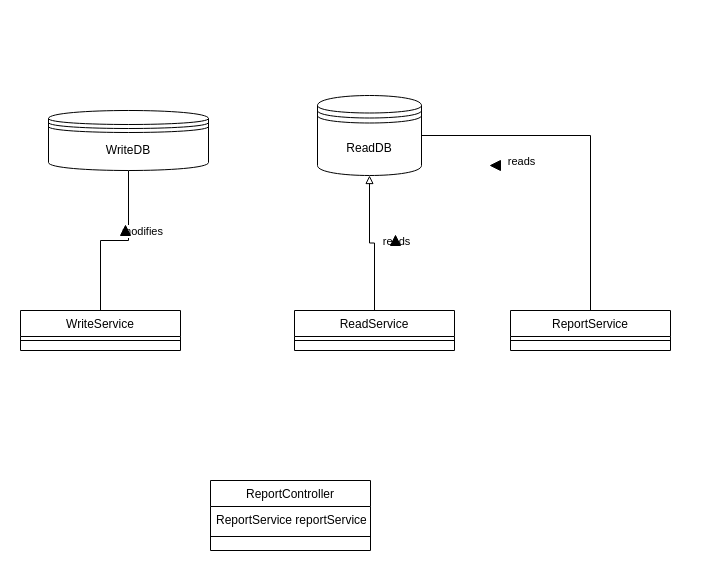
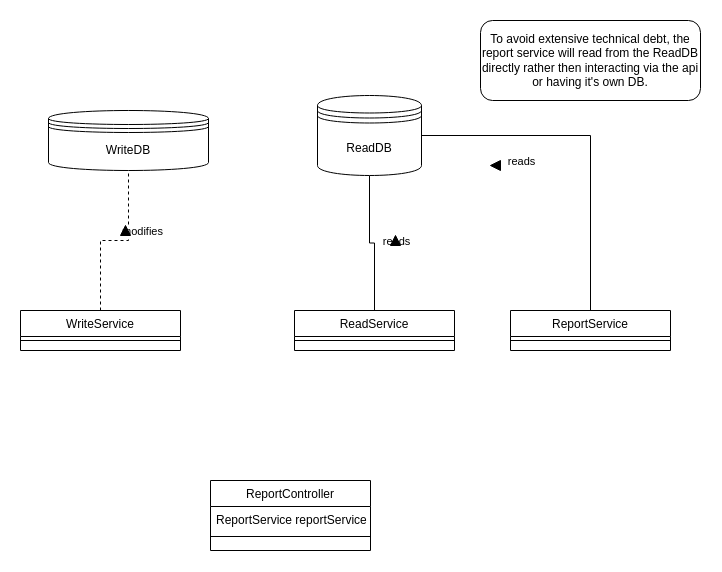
node "To avoid extensive technical debt, the report service will read from the ReadDB directly rather then interacting via the api or having it's own DB.": added
edge "ReadService" -> "ReadDB": arrowhead block -> none
edge "WriteDB" -- "WriteService": style solid -> dashed
